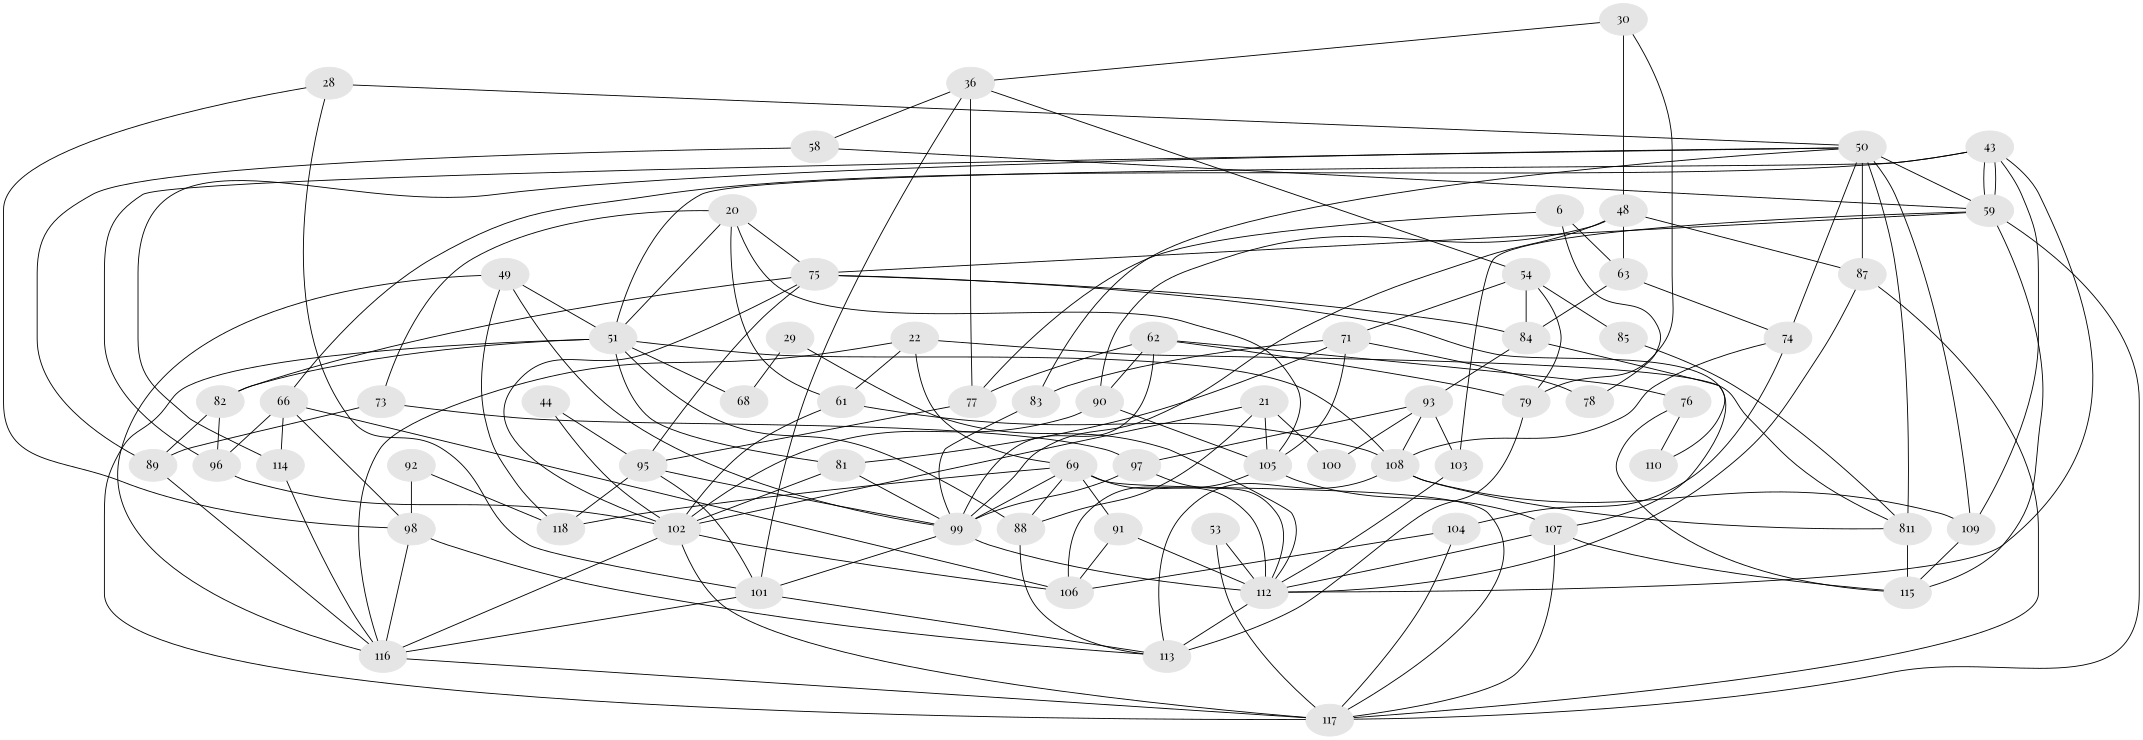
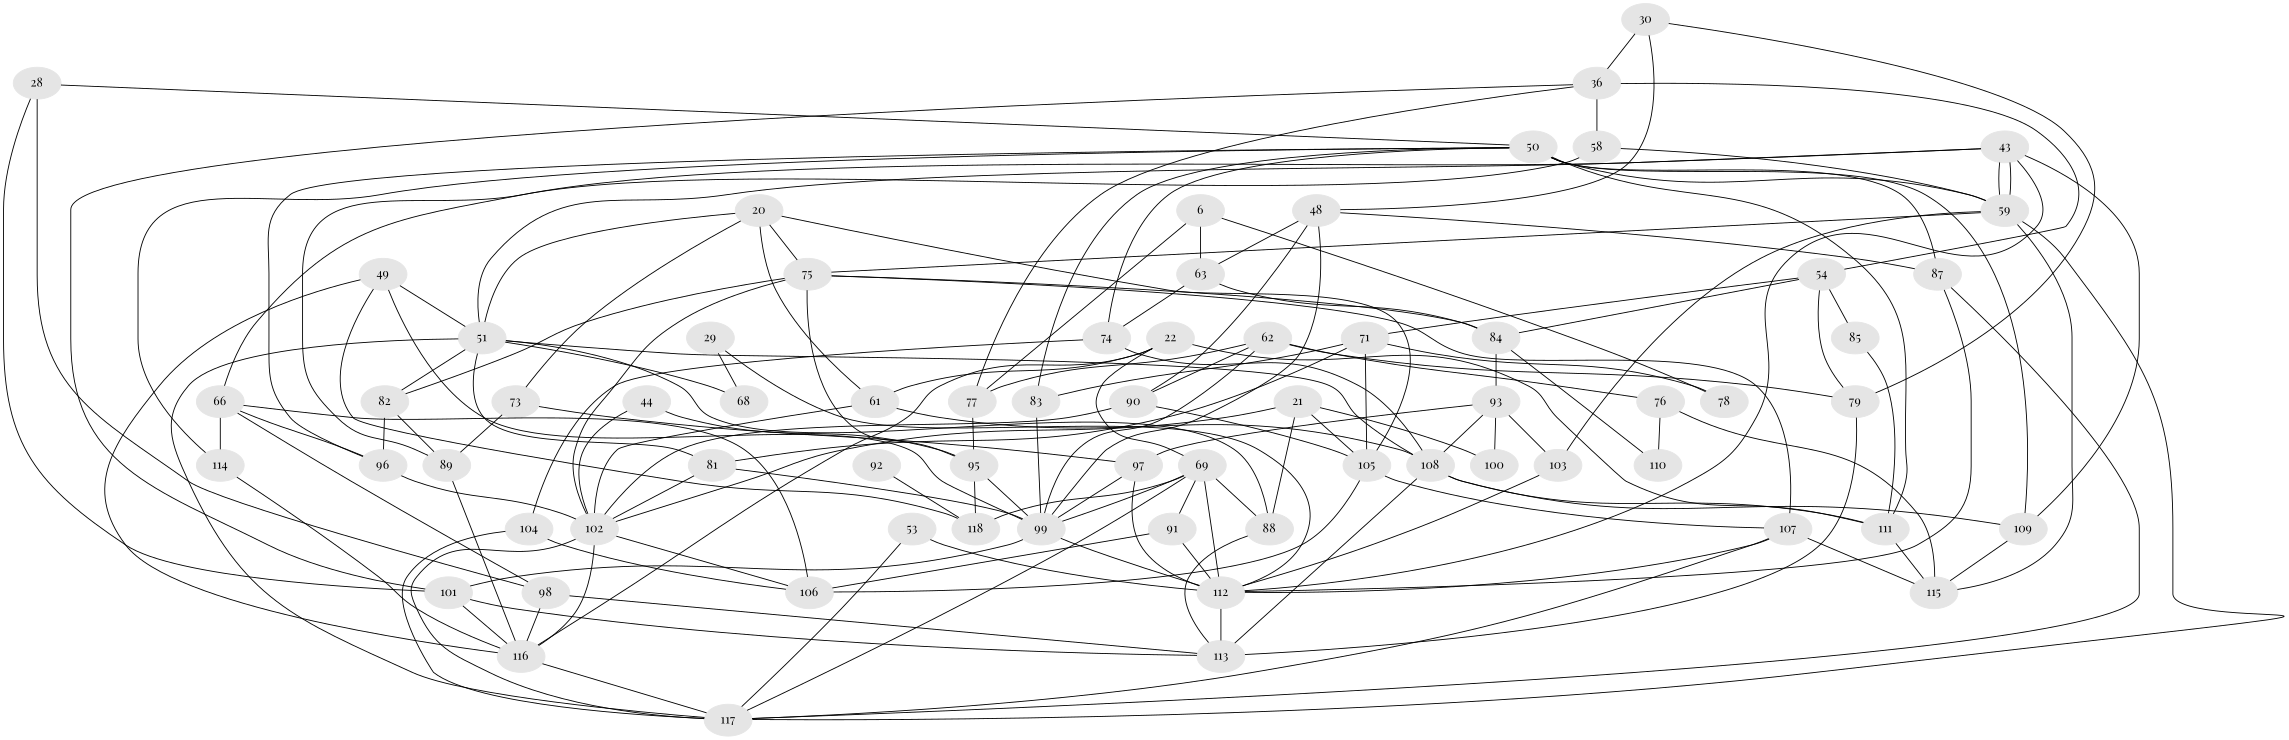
edge "92" -- "98": removed
edge "95" -- "101": removed
node "811": label "811" -> "111"
